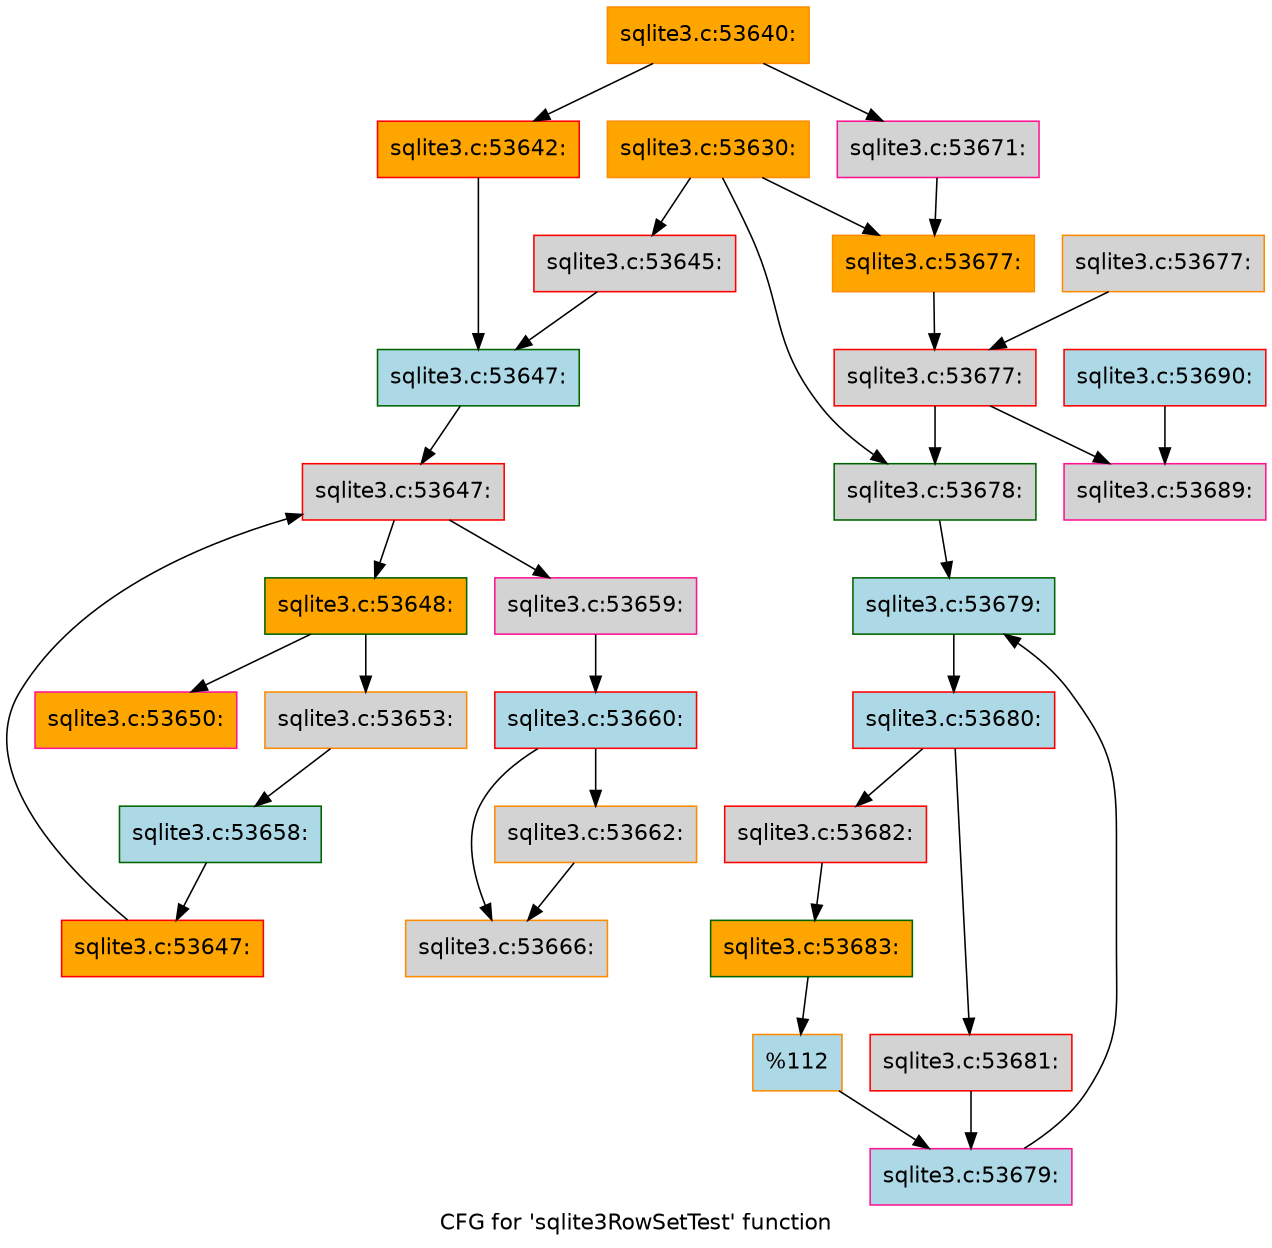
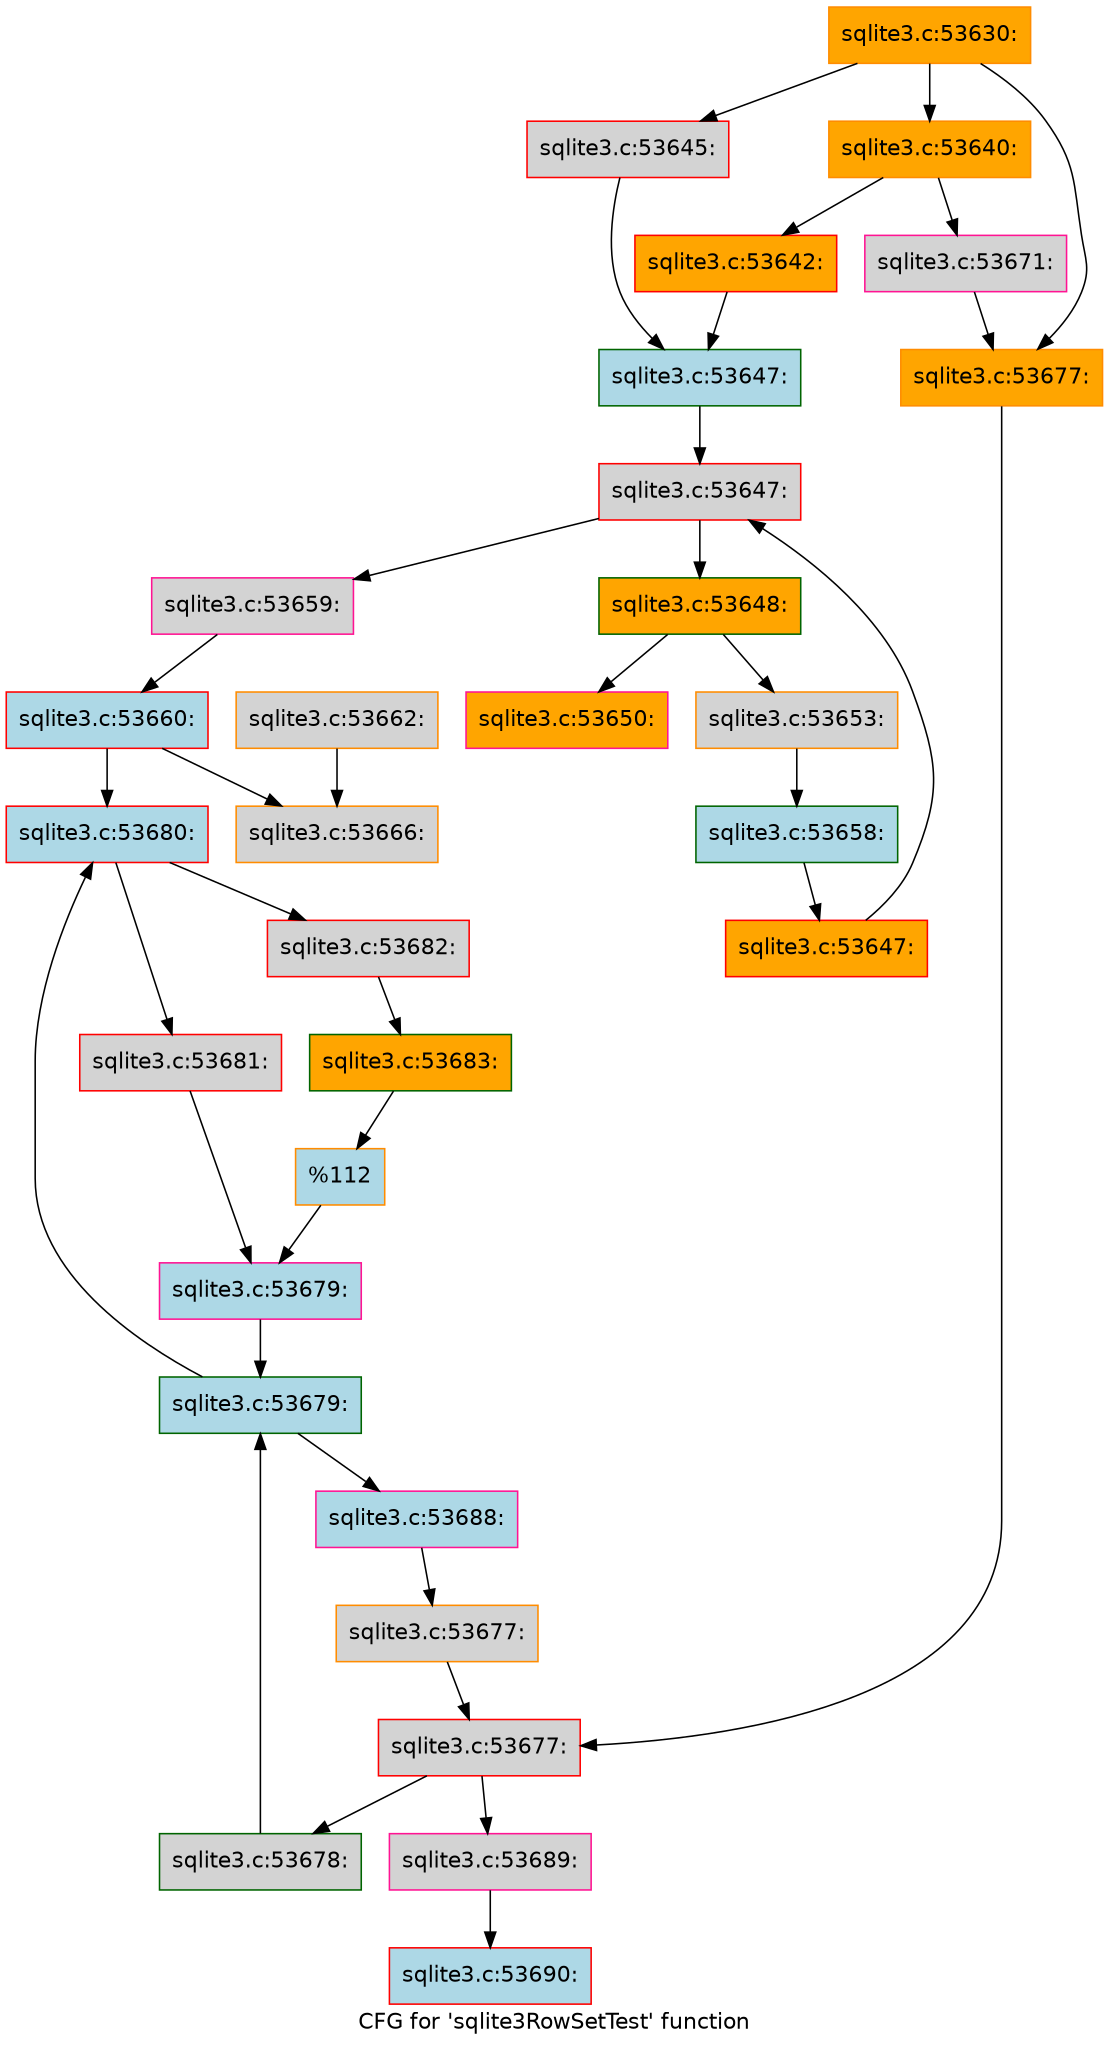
edge "sqlite3.c:53630:" -> "sqlite3.c:53678:": now "sqlite3.c:53630:" -> "sqlite3.c:53640:"
edge "sqlite3.c:53690:" -> "sqlite3.c:53689:": reversed
edge "sqlite3.c:53660:" -> "sqlite3.c:53662:": now "sqlite3.c:53660:" -> "sqlite3.c:53680:"
node "sqlite3.c:53688:": added
